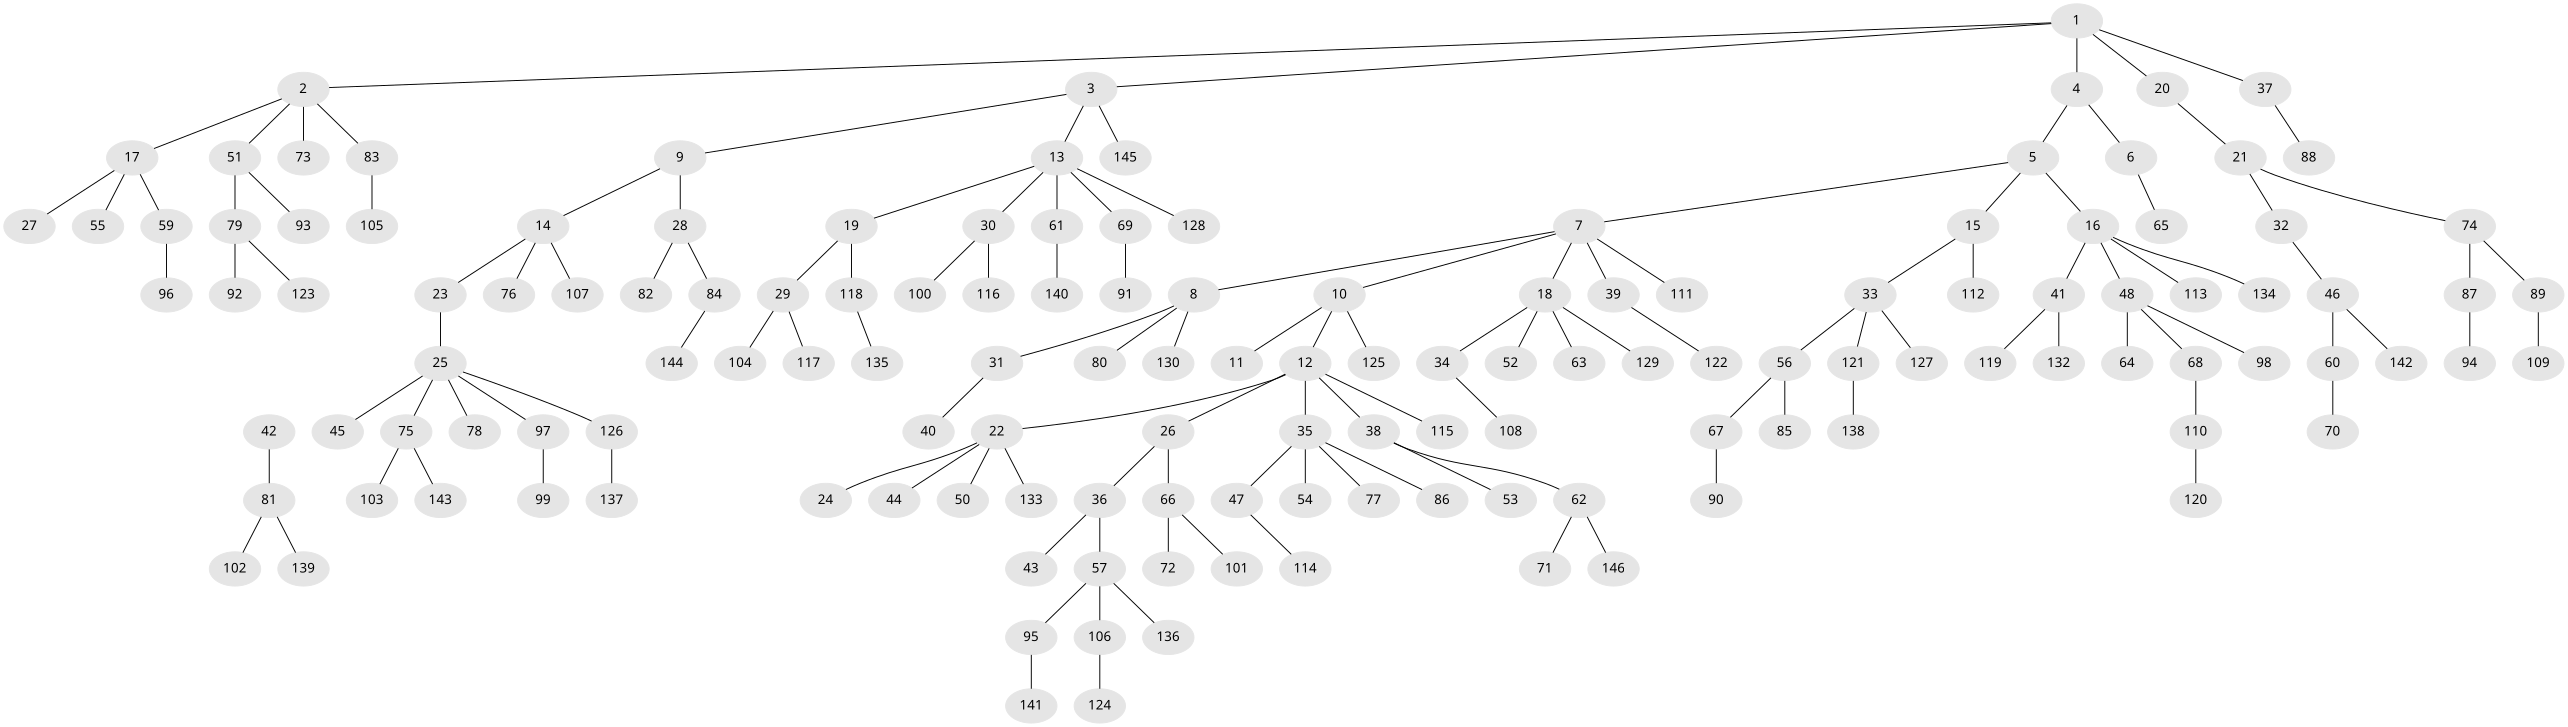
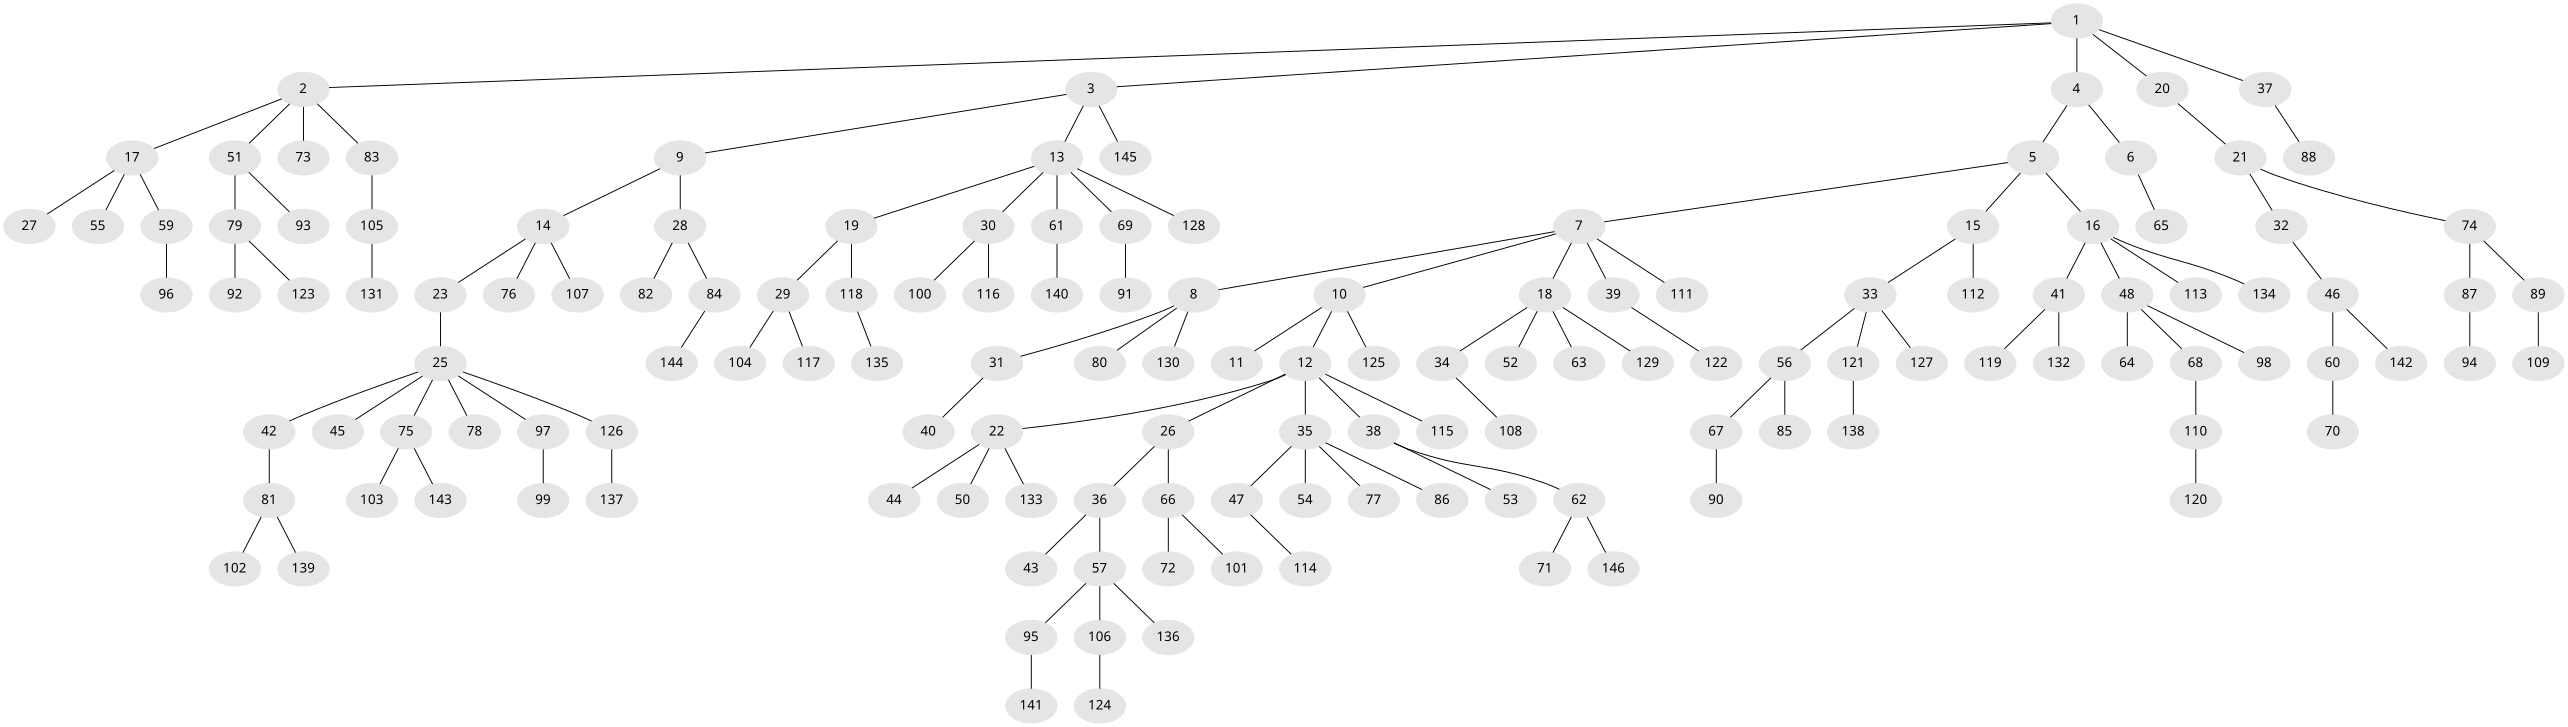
node "131": added
edge "25" -- "42": added
node "24": removed
